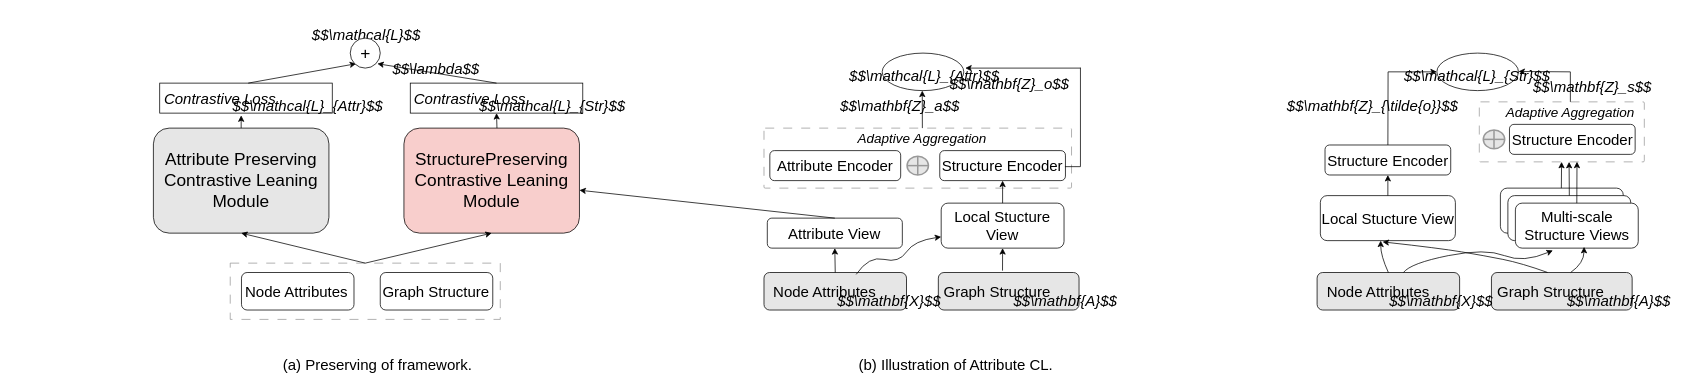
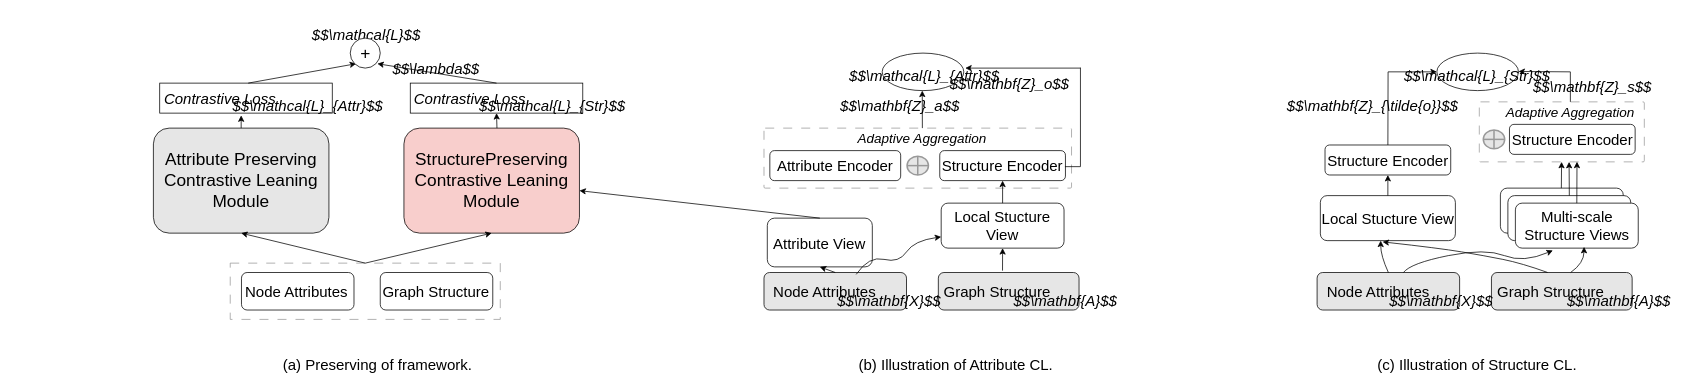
node "Attribute View": size 135x30 -> 105x49
node "(c) Illustration of Structure CL.": added
